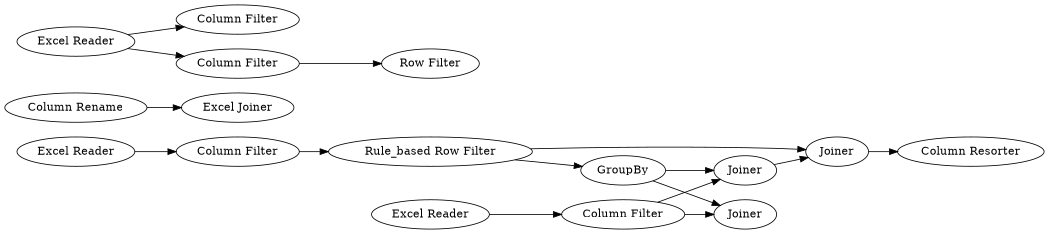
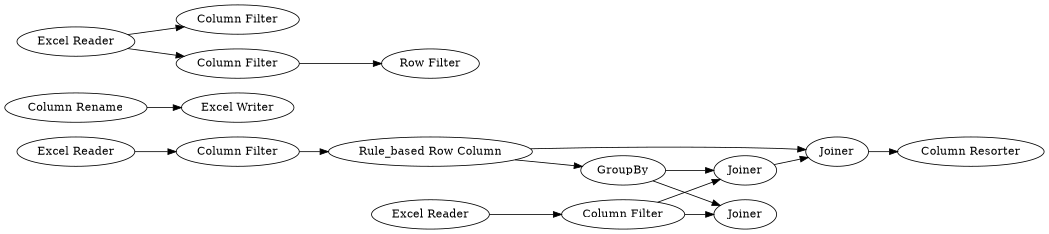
node "Excel Joiner": label "Excel Joiner" -> "Excel Writer"
node "Rule_based Row Filter": label "Rule_based Row Filter" -> "Rule_based Row Column"
